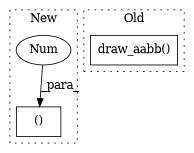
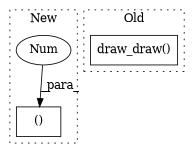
node "draw_aabb()": label "draw_aabb()" -> "draw_draw()"
